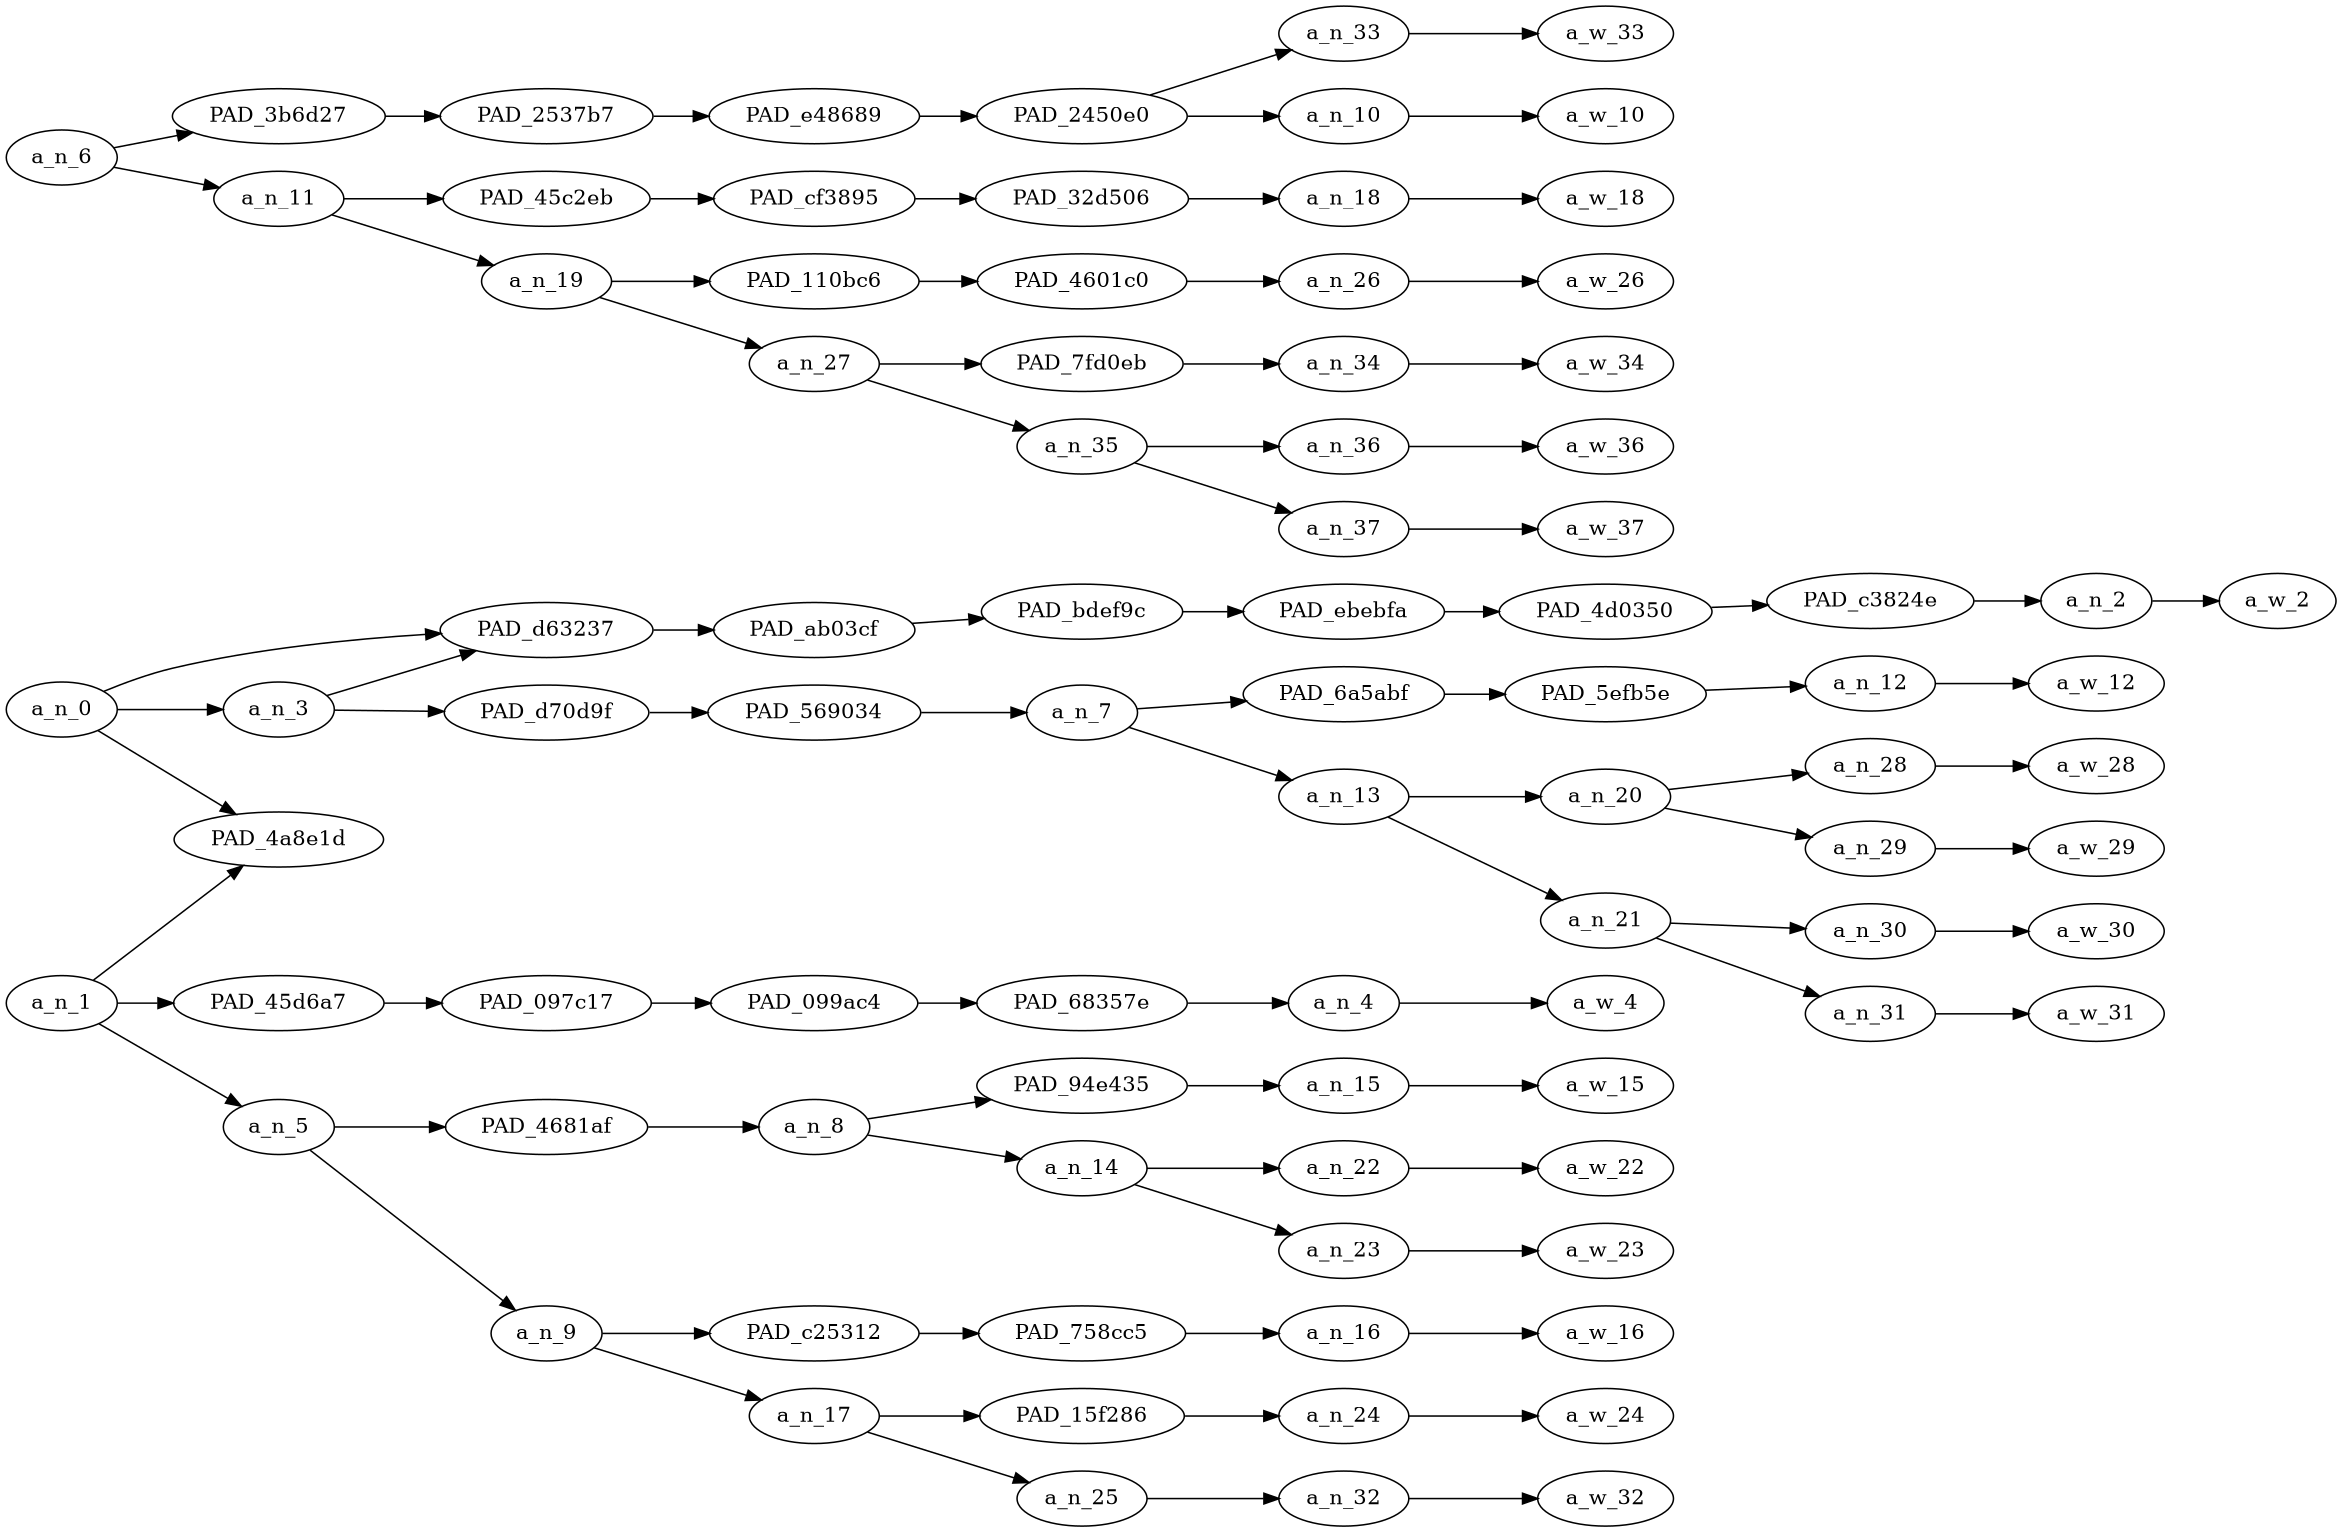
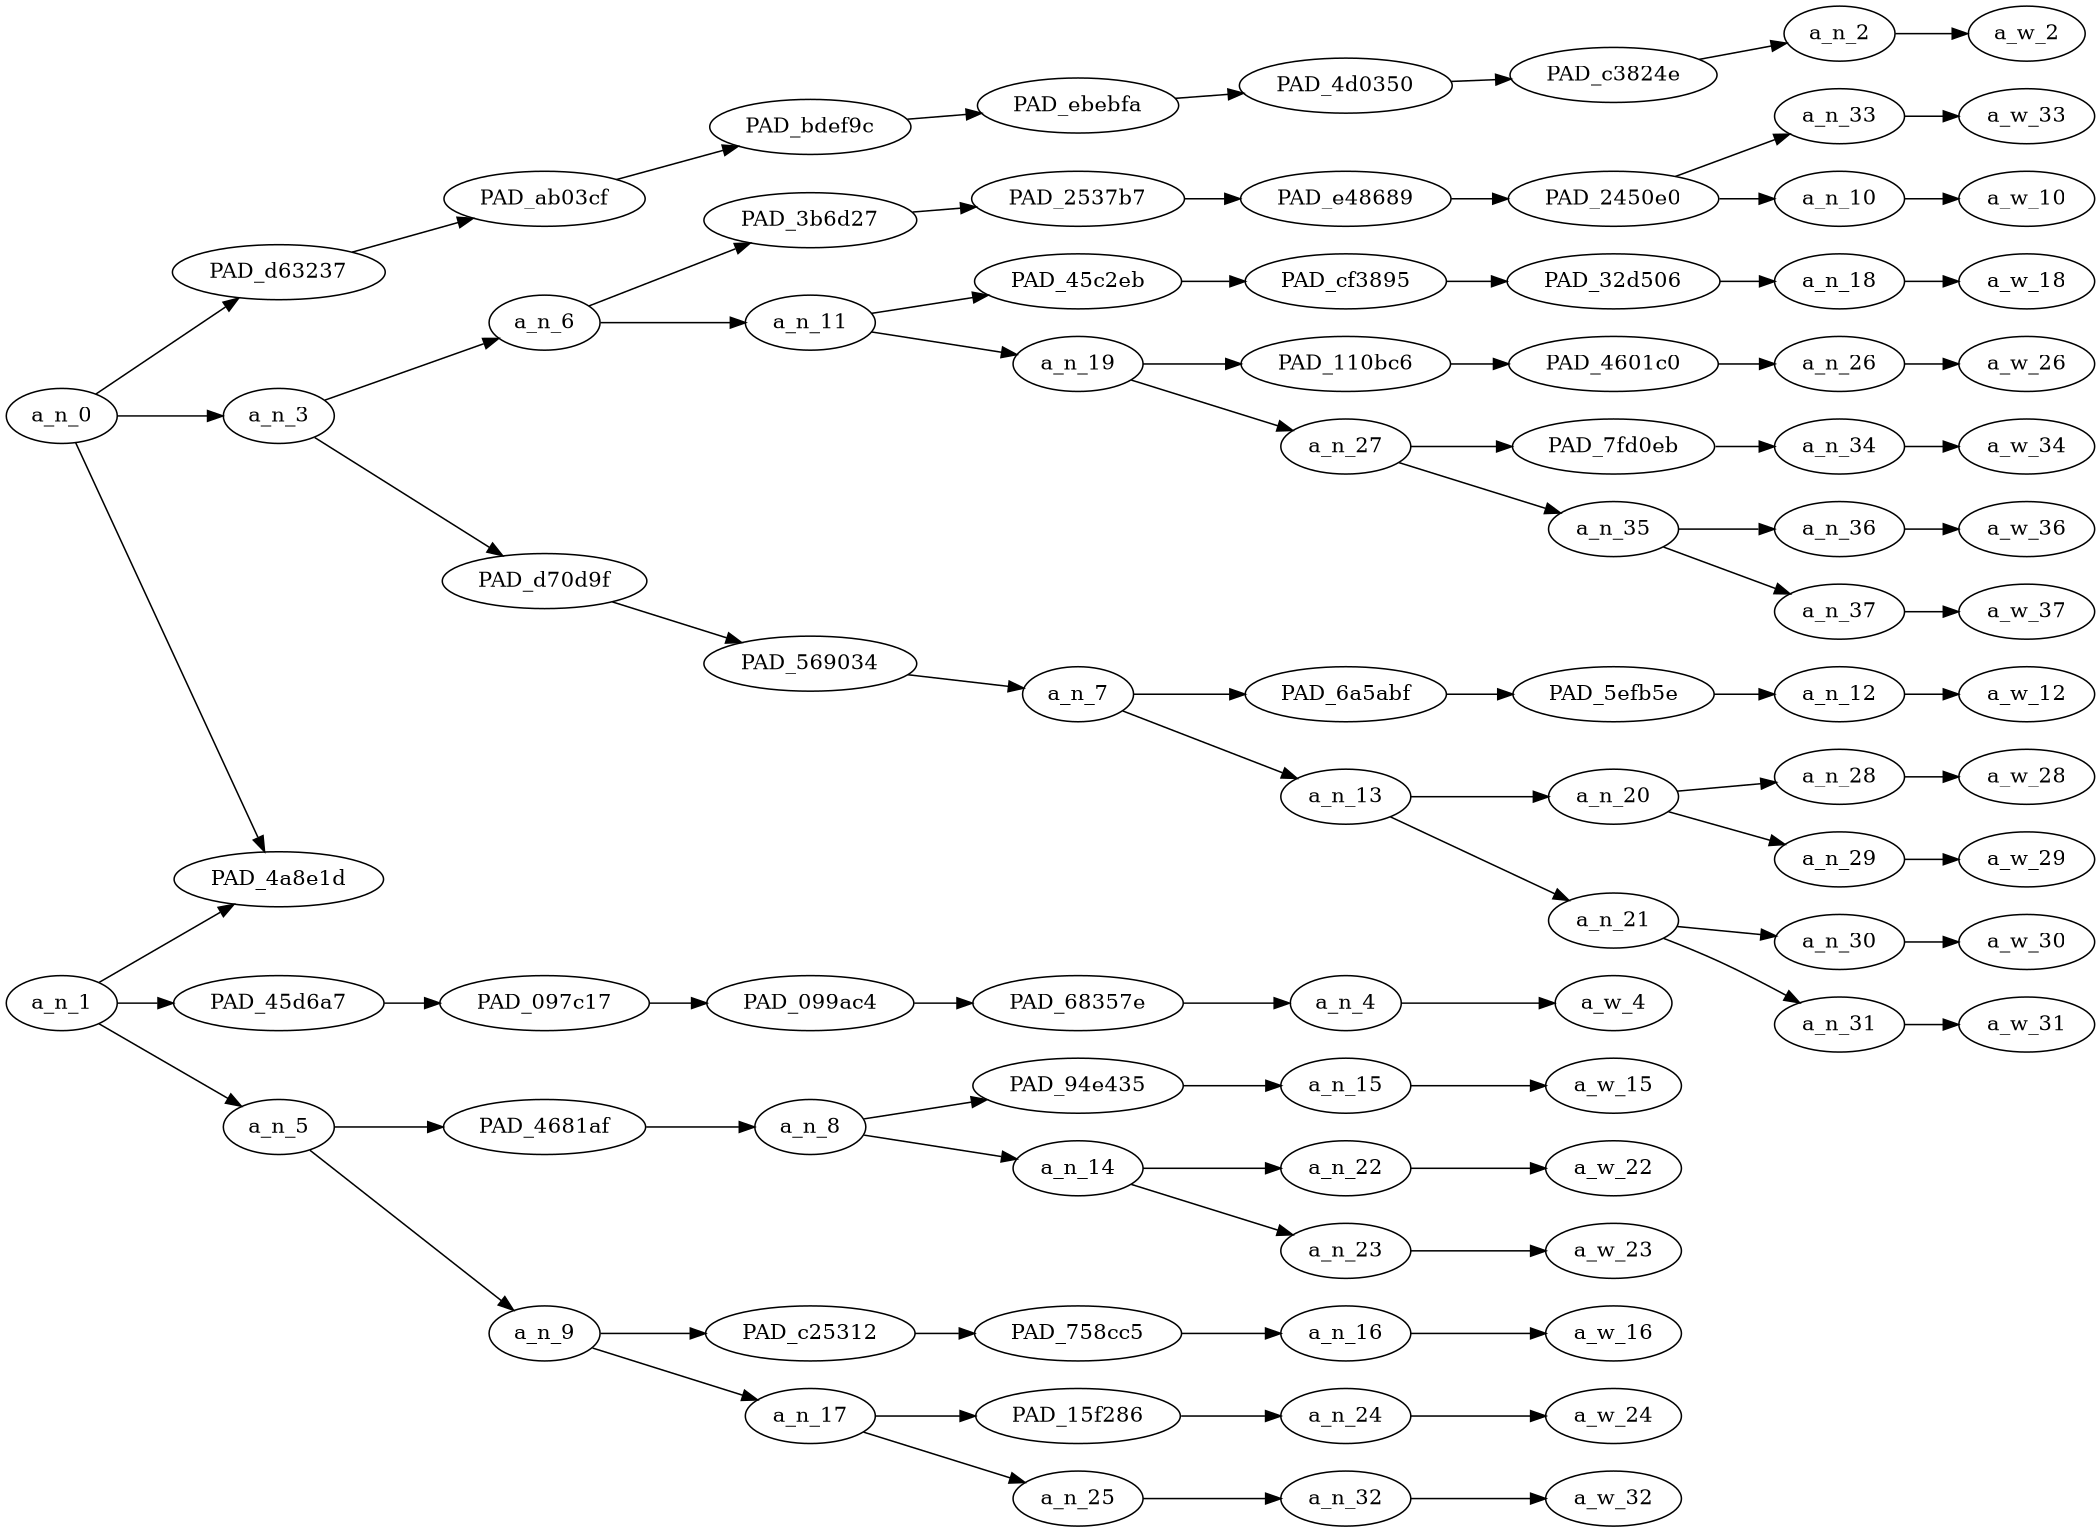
edge "a_n_3" -> "PAD_d63237": now "a_n_3" -> "a_n_6"
